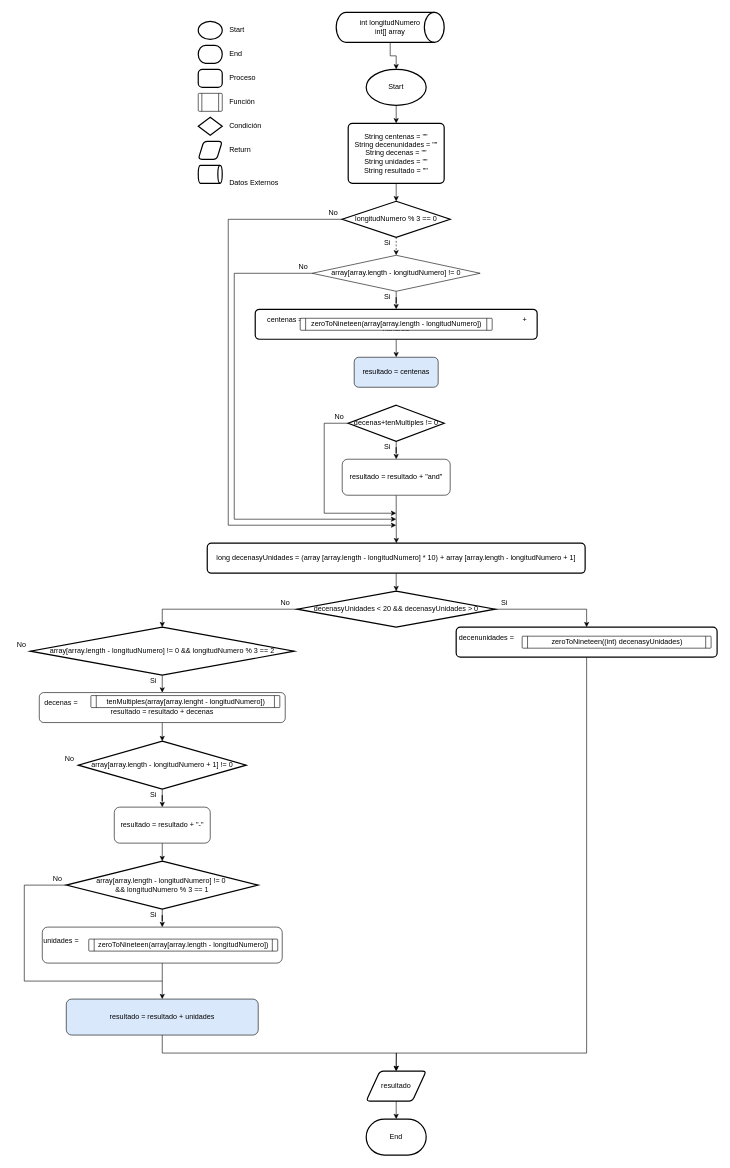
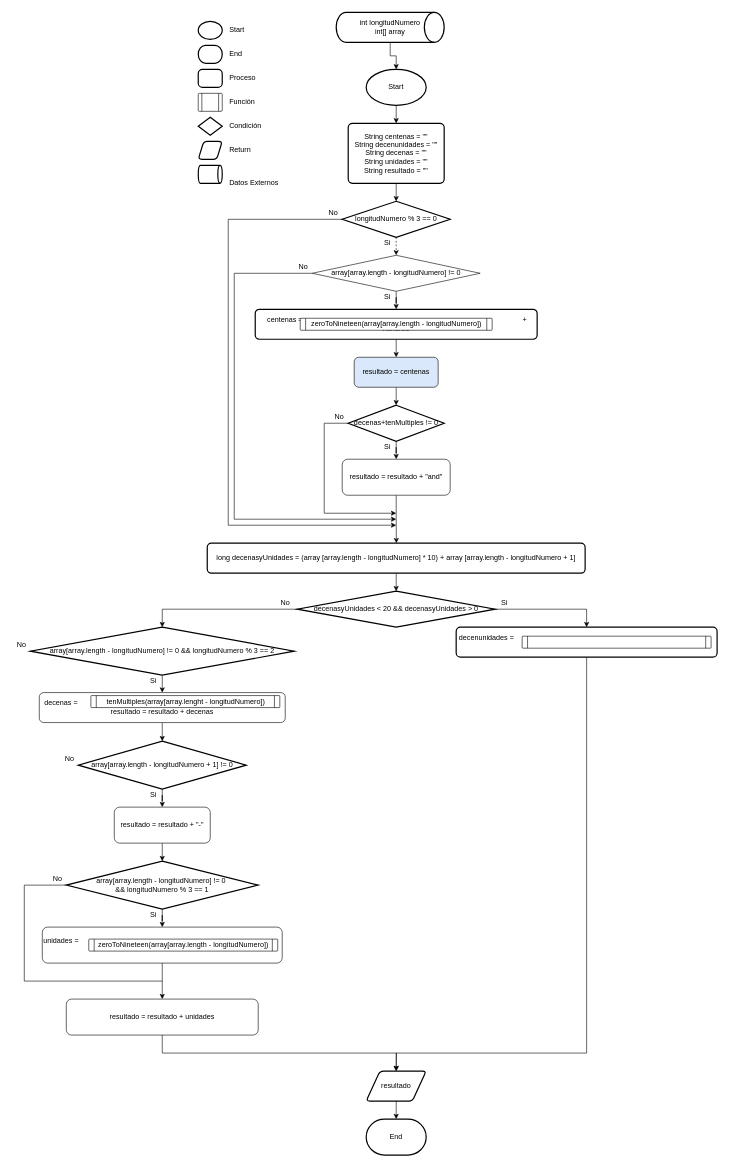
edge "resultado = centenas" -> "decenas+tenMultiples != 0": added
node "zeroToNineteen((int) decenasyUnidades)": removed
node "resultado = resultado + unidades": fillcolor #dae8fc -> #ffffff
